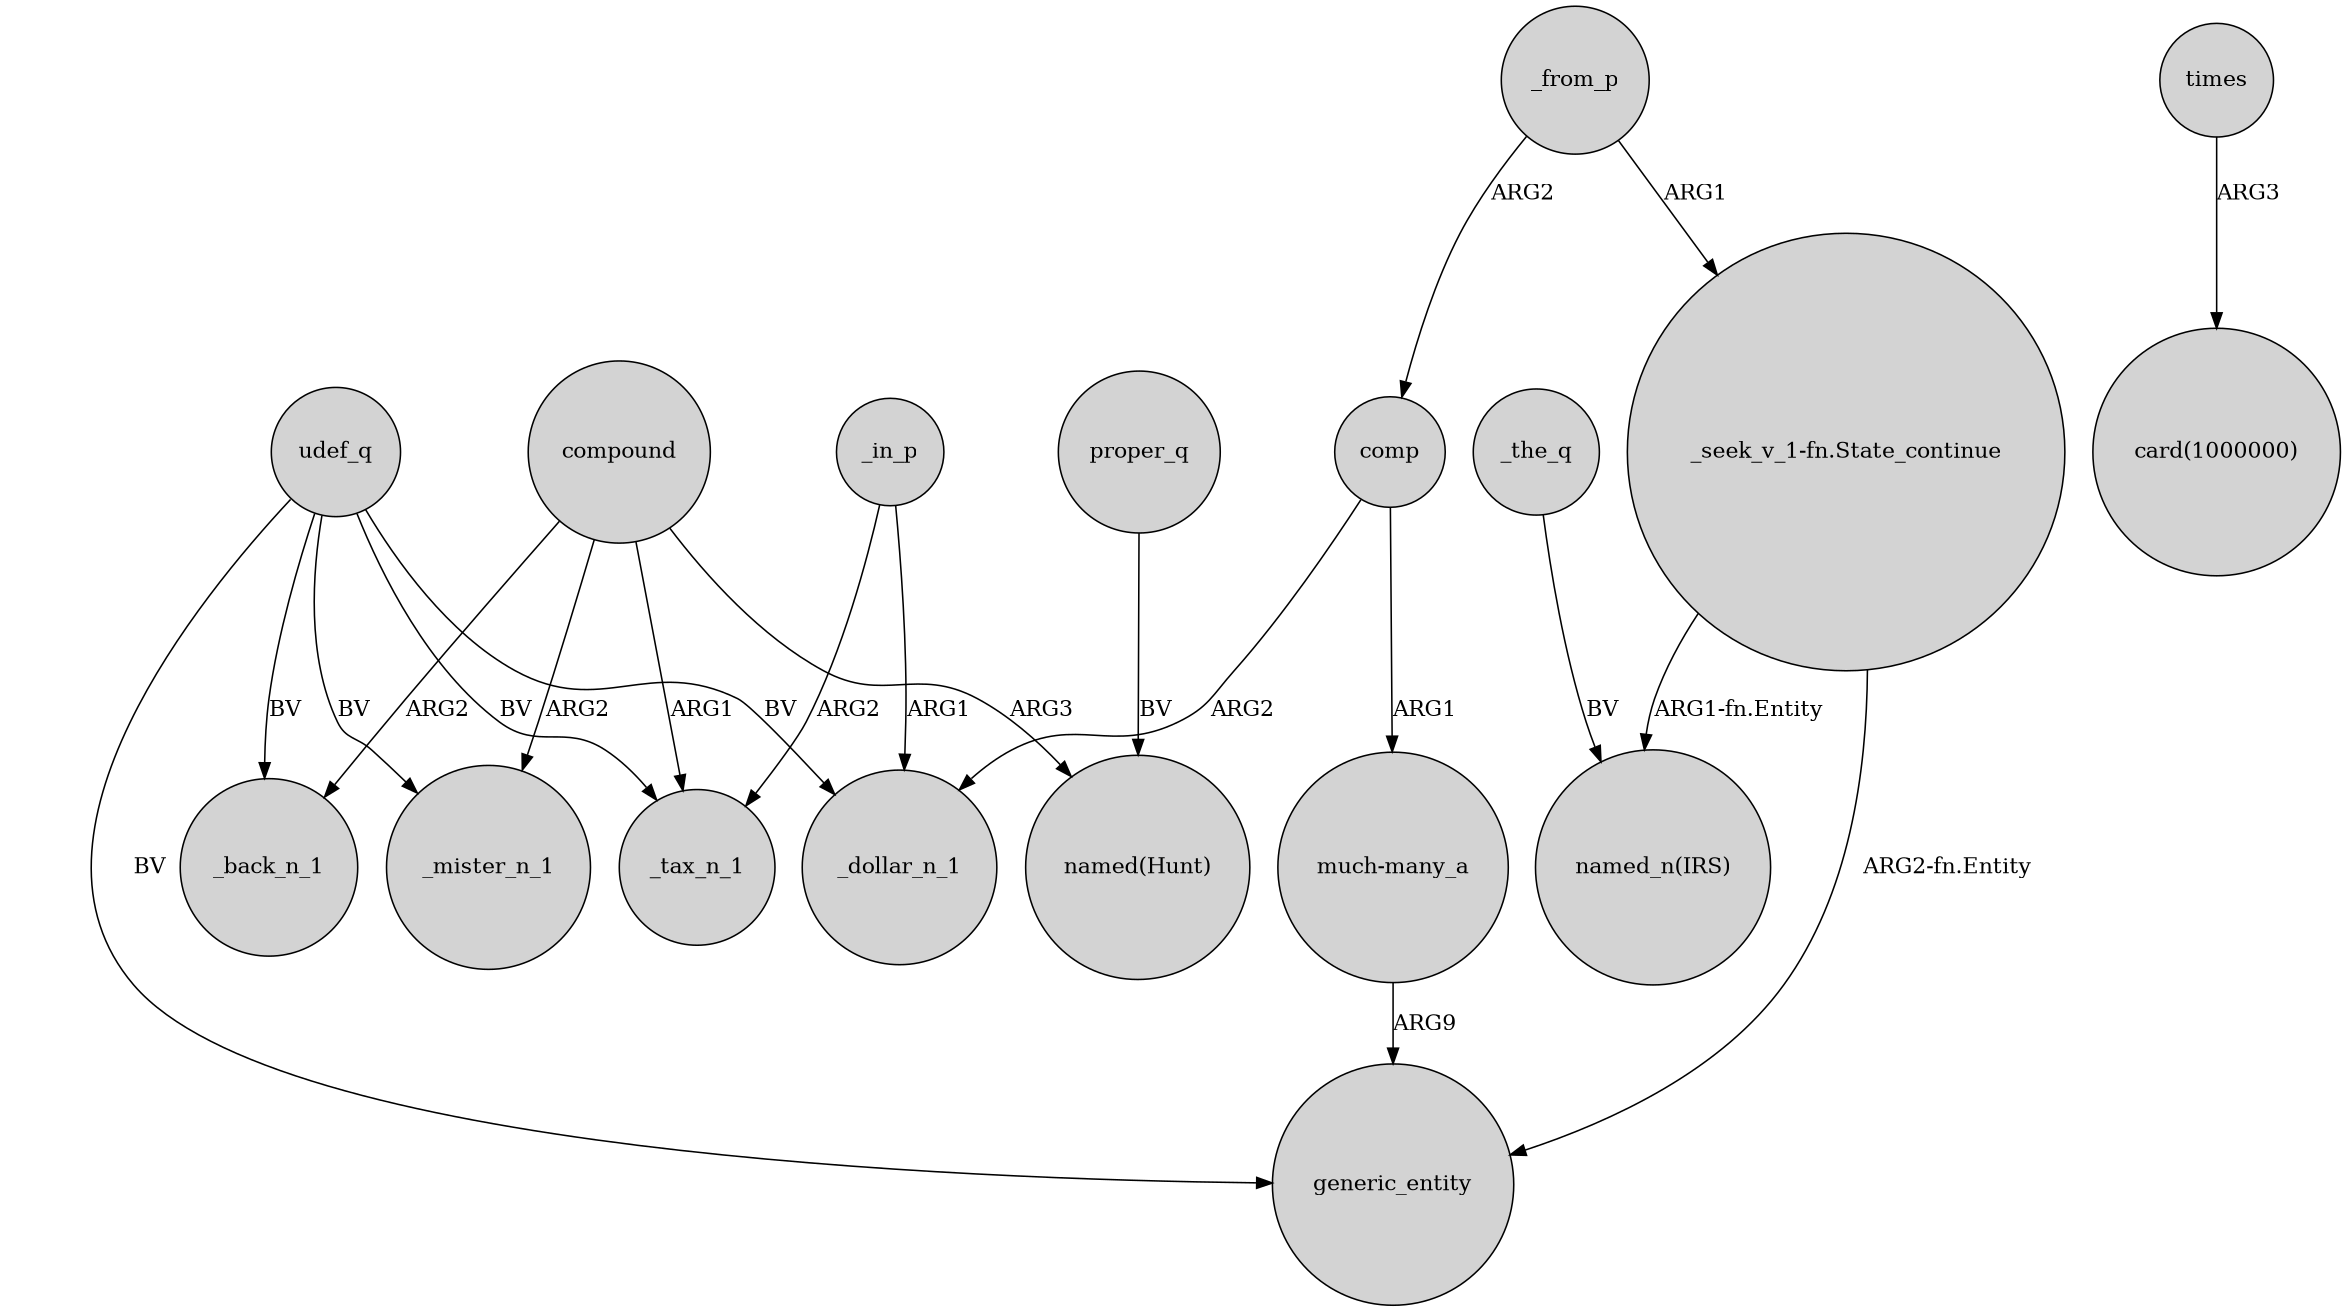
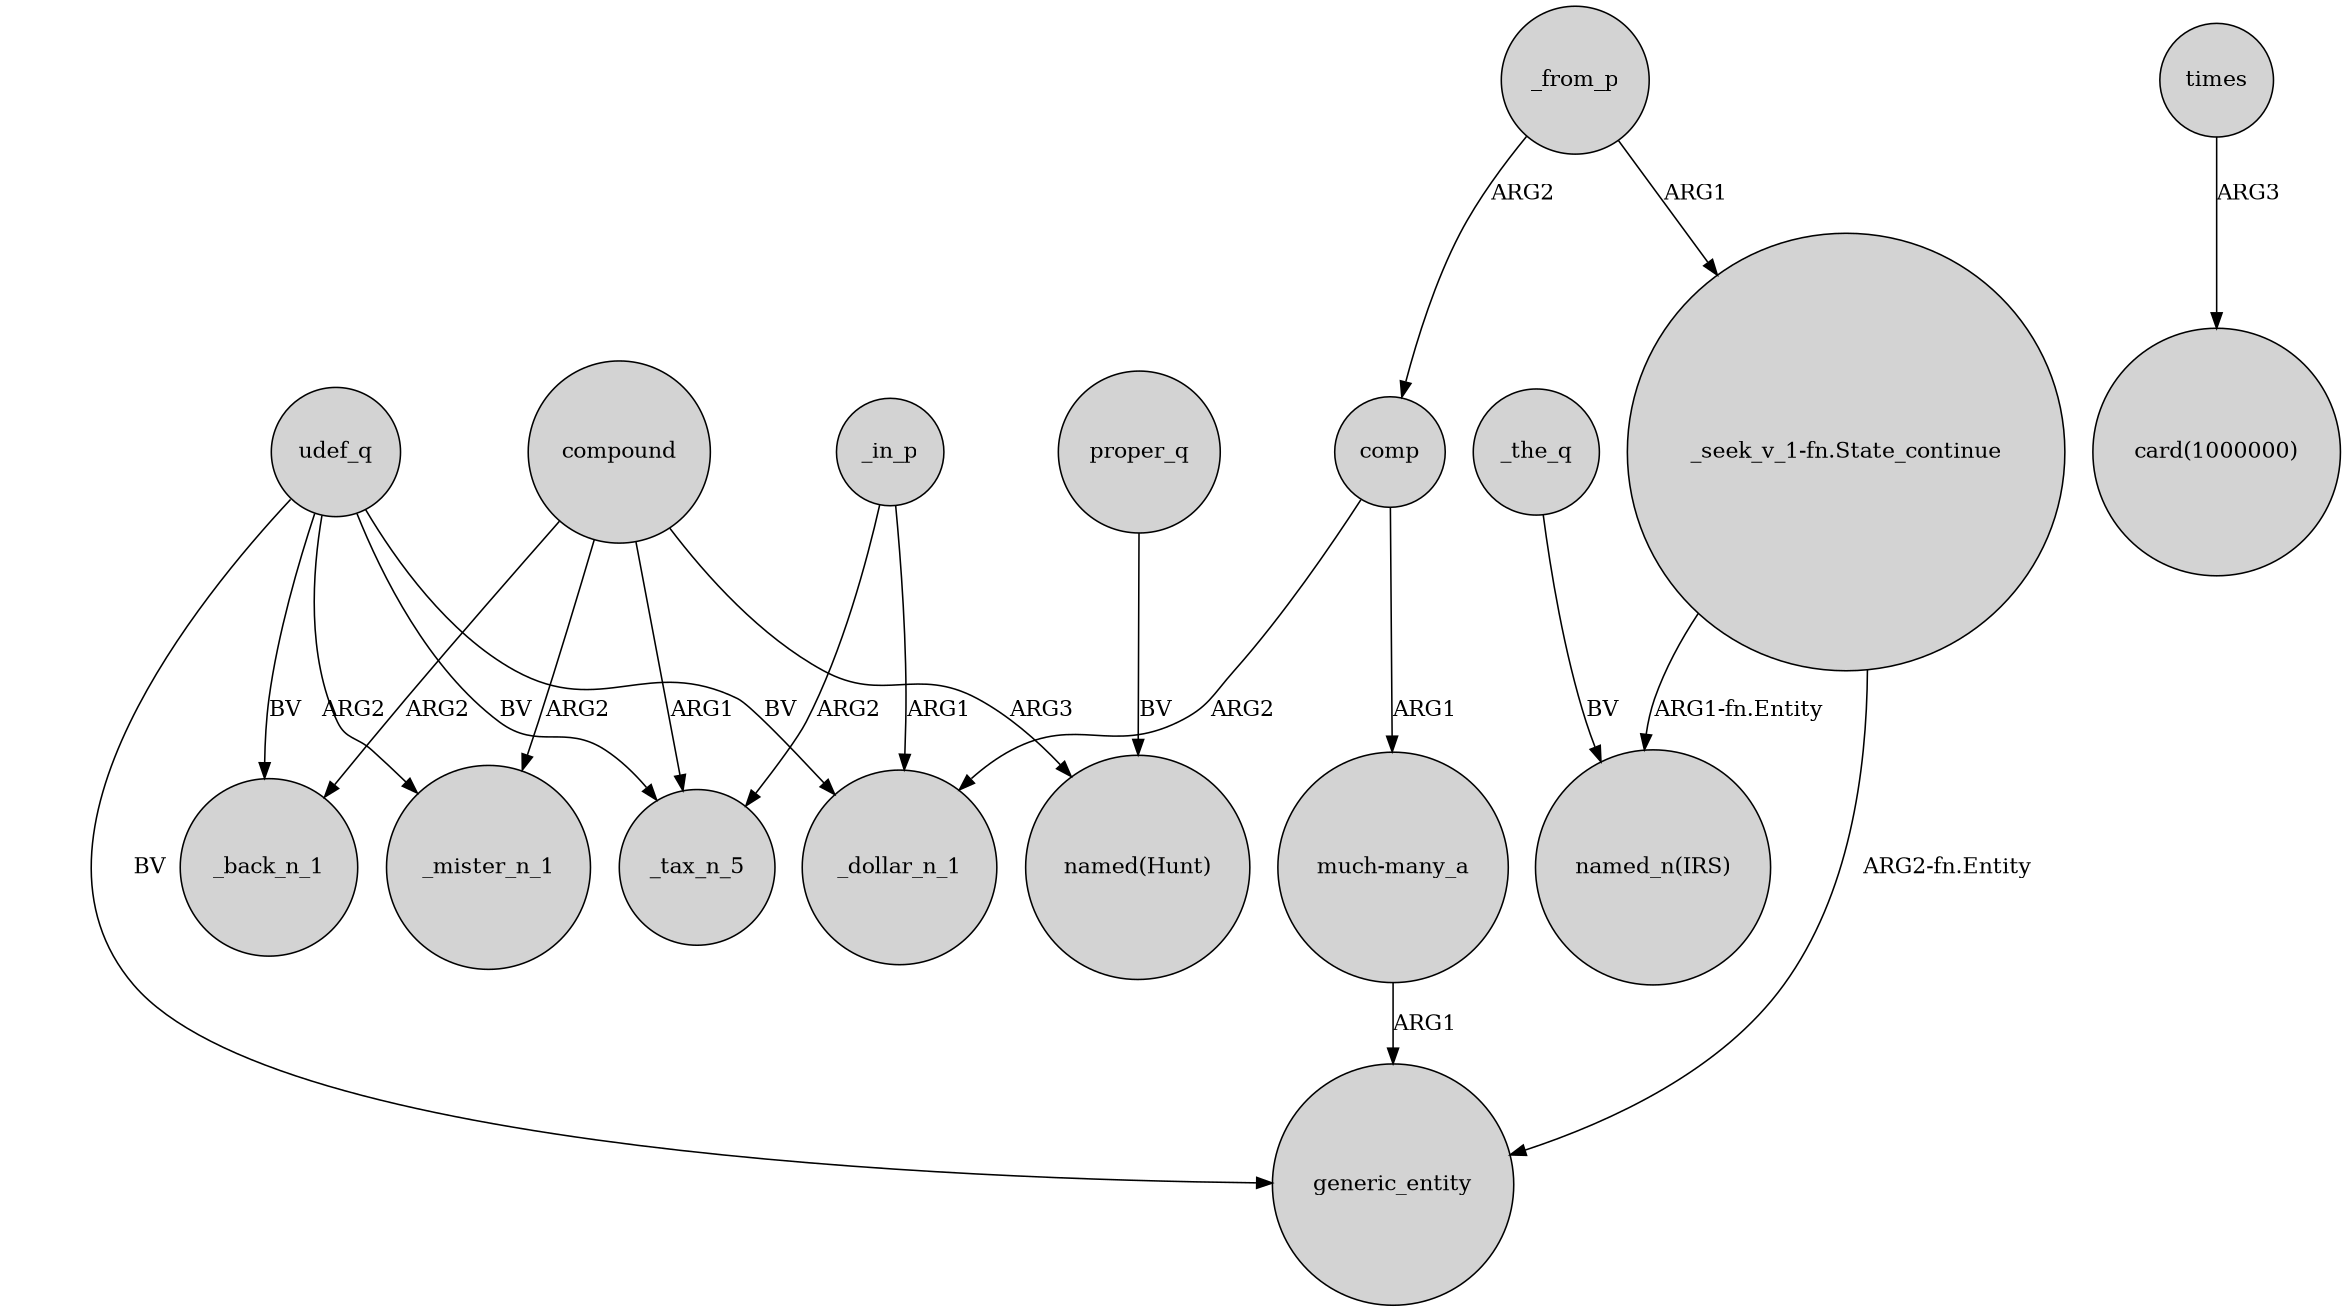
edge "udef_q" -> "_mister_n_1": label "BV" -> "ARG2"
node "_tax_n_1": label "_tax_n_1" -> "_tax_n_5"
edge "much-many_a" -> "generic_entity": label "ARG9" -> "ARG1"
